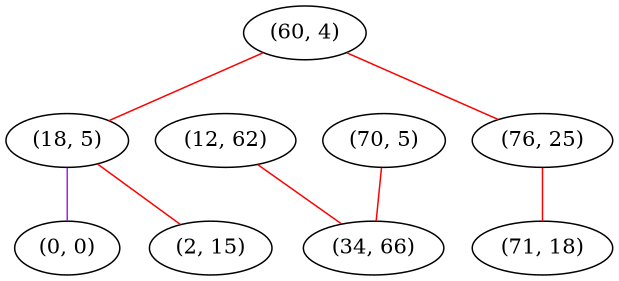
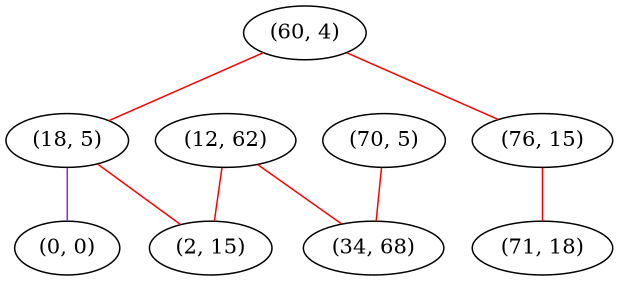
node "(76, 25)": label "(76, 25)" -> "(76, 15)"
edge "(12, 62)" -- "(2, 15)": added
node "(34, 66)": label "(34, 66)" -> "(34, 68)"
